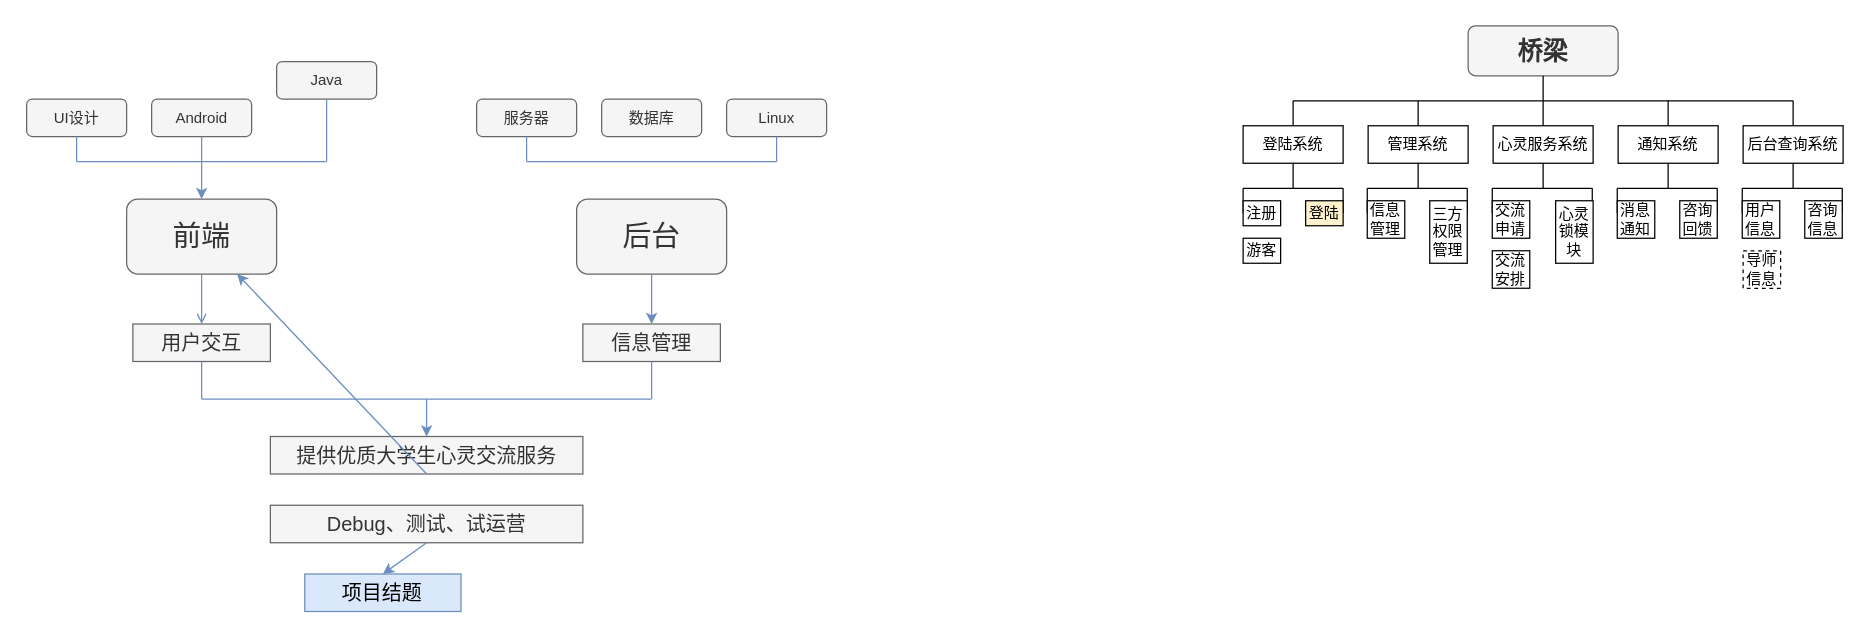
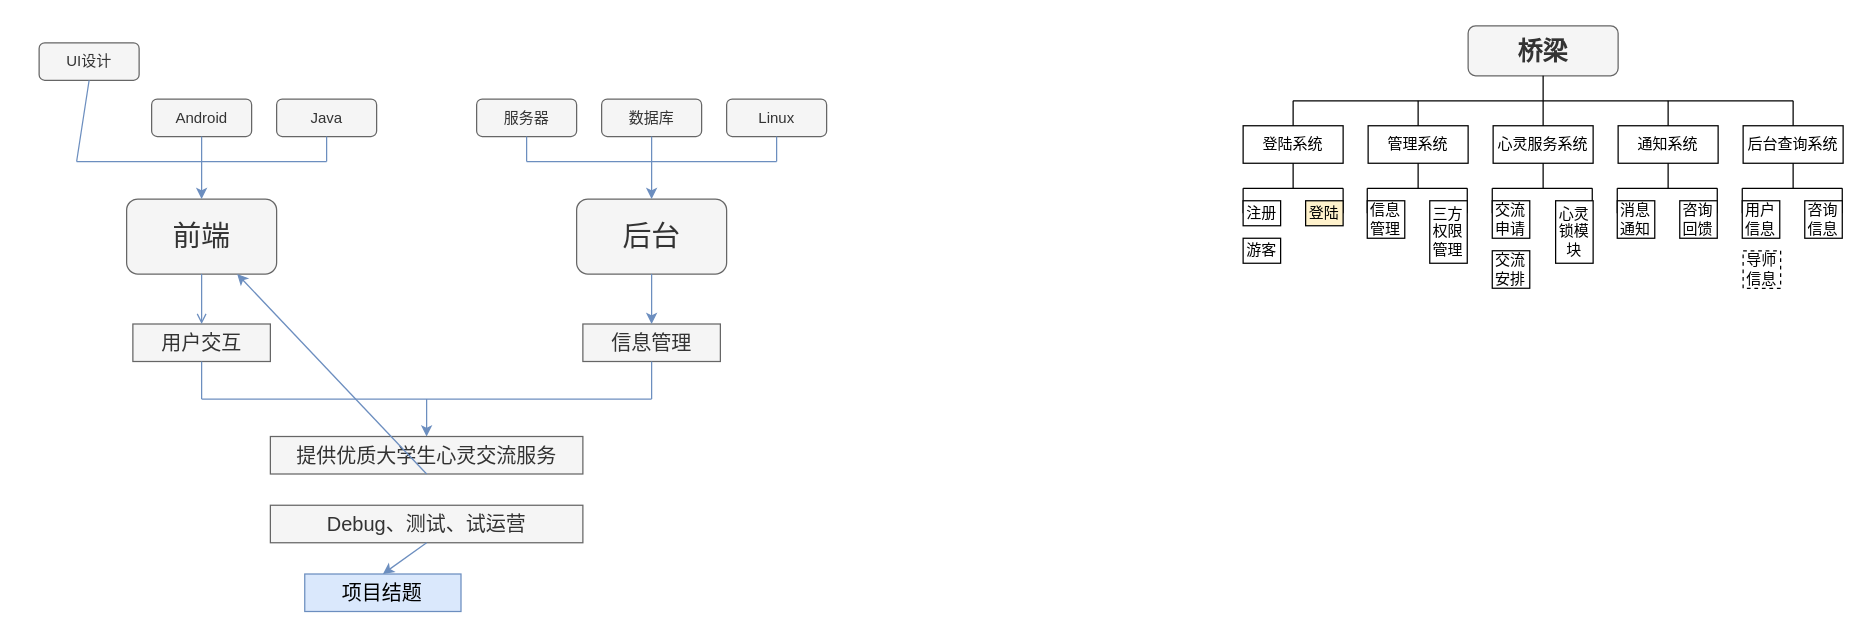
node "Java": moved (327, 80) -> (327, 118)
node "UI设计": moved (77, 118) -> (89, 61)
edge "数据库" -> "后台": added
